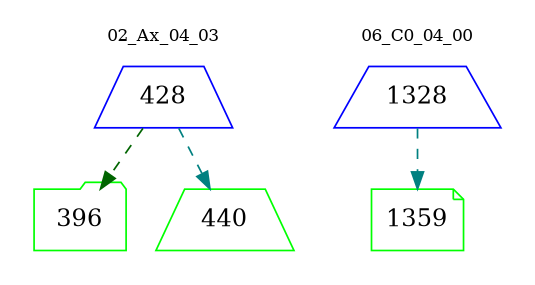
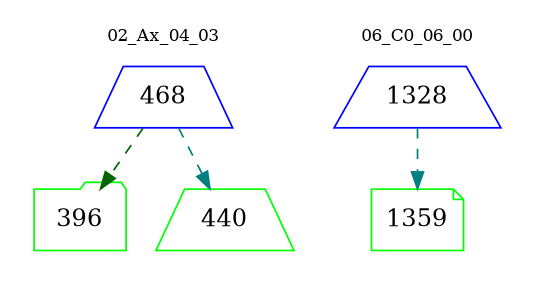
cluster "06_C0_04_00": label "06_C0_04_00" -> "06_C0_06_00"
node "428": label "428" -> "468"
